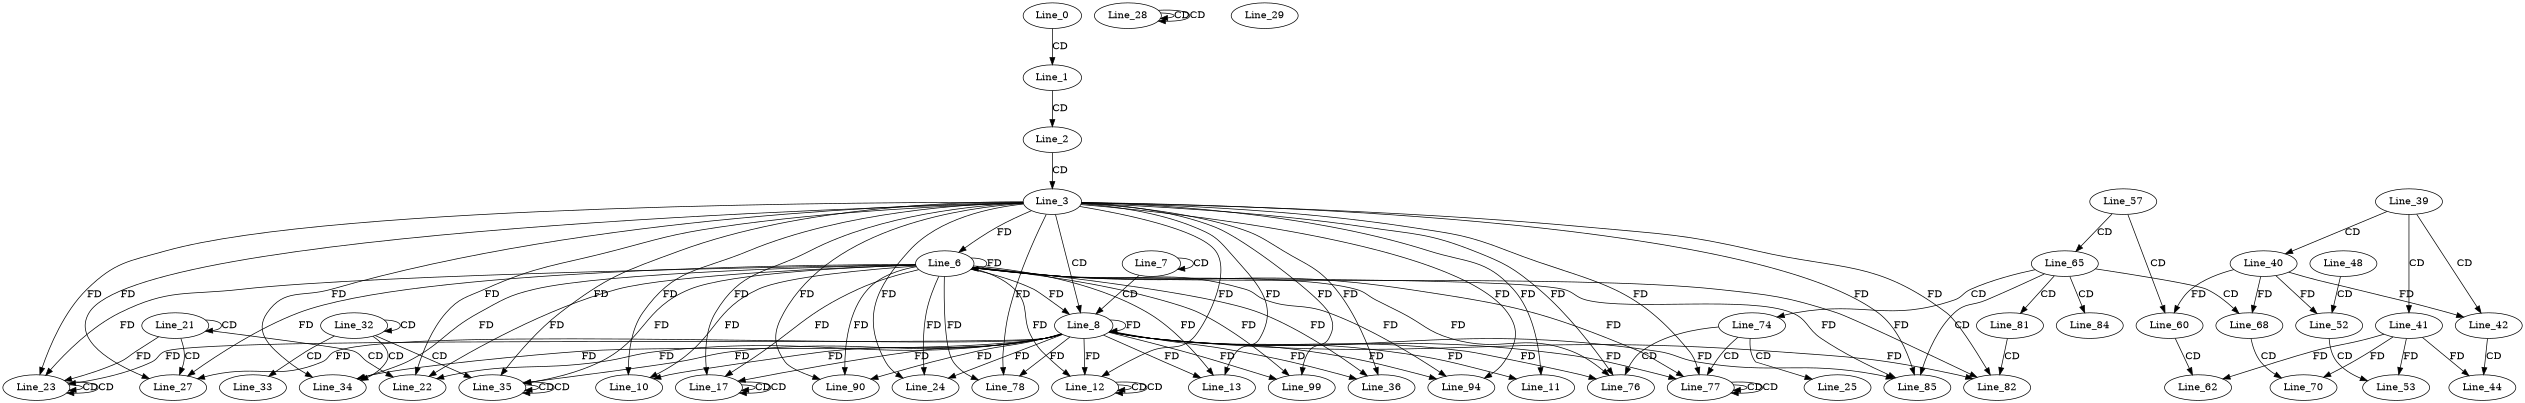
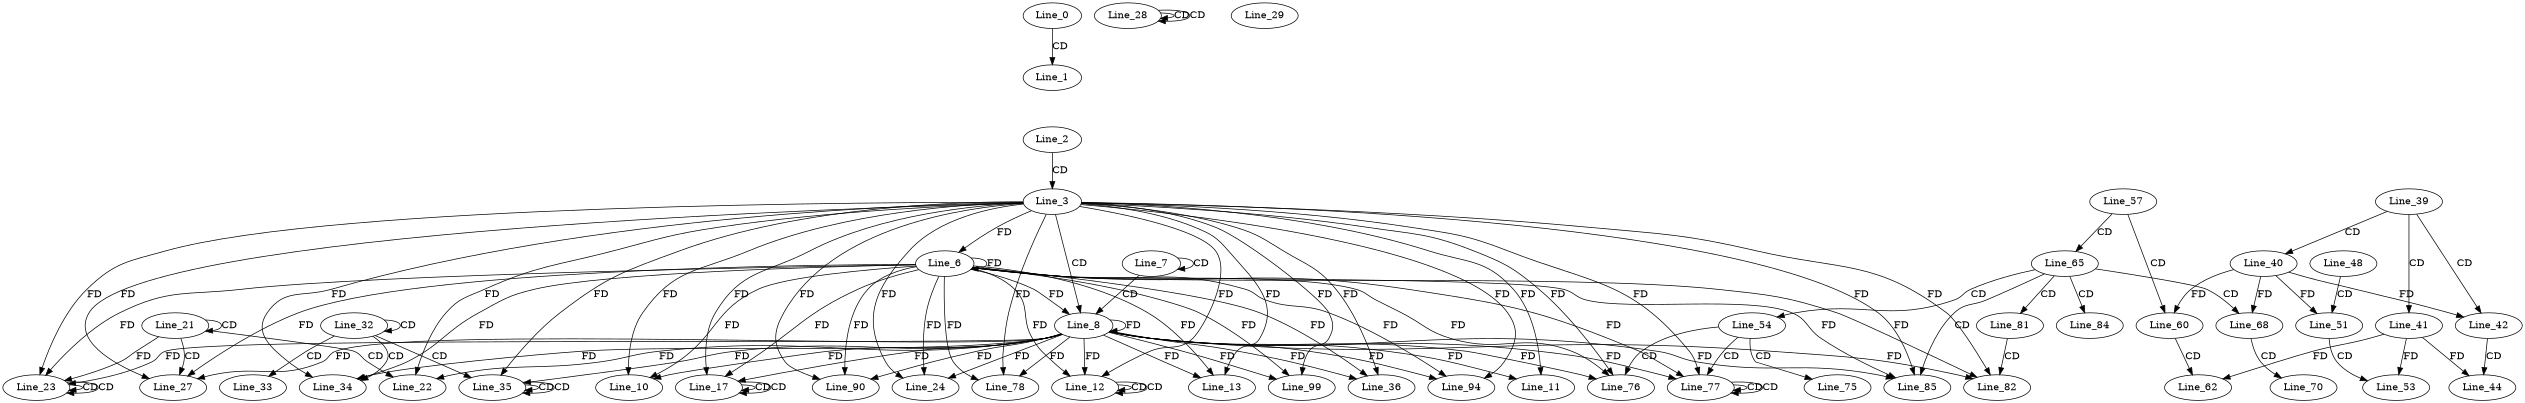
edge "Line_1" -> "Line_2": removed, label "CD"
edge "Line_6" -> "Line_22": removed, label "FD"
edge "Line_6" -> "Line_35": removed, label "FD"
node "Line_74": label "Line_74" -> "Line_54"
node "Line_52": label "Line_52" -> "Line_51"
edge "Line_41" -> "Line_70": removed, label "FD"
node "Line_25": label "Line_25" -> "Line_75"
